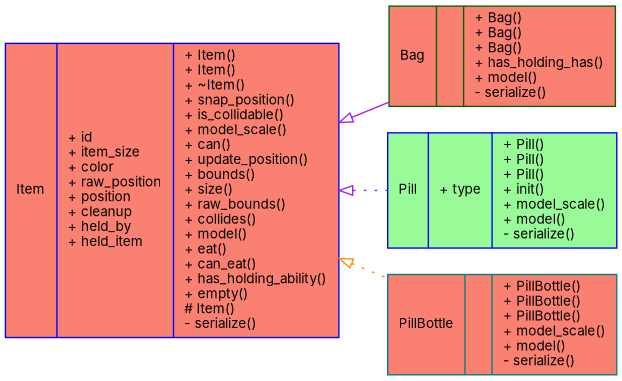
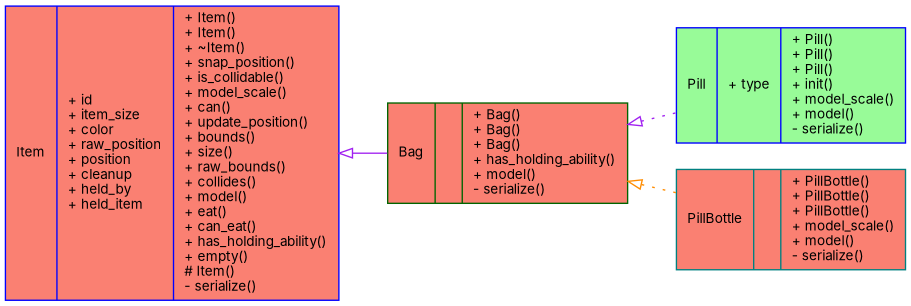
node "Bag": text "+ has_holding_has()" -> "+ has_holding_ability()"
edge "Pill" -> "Item": now "Pill" -> "Bag"
edge "PillBottle" -> "Item": now "PillBottle" -> "Bag"
